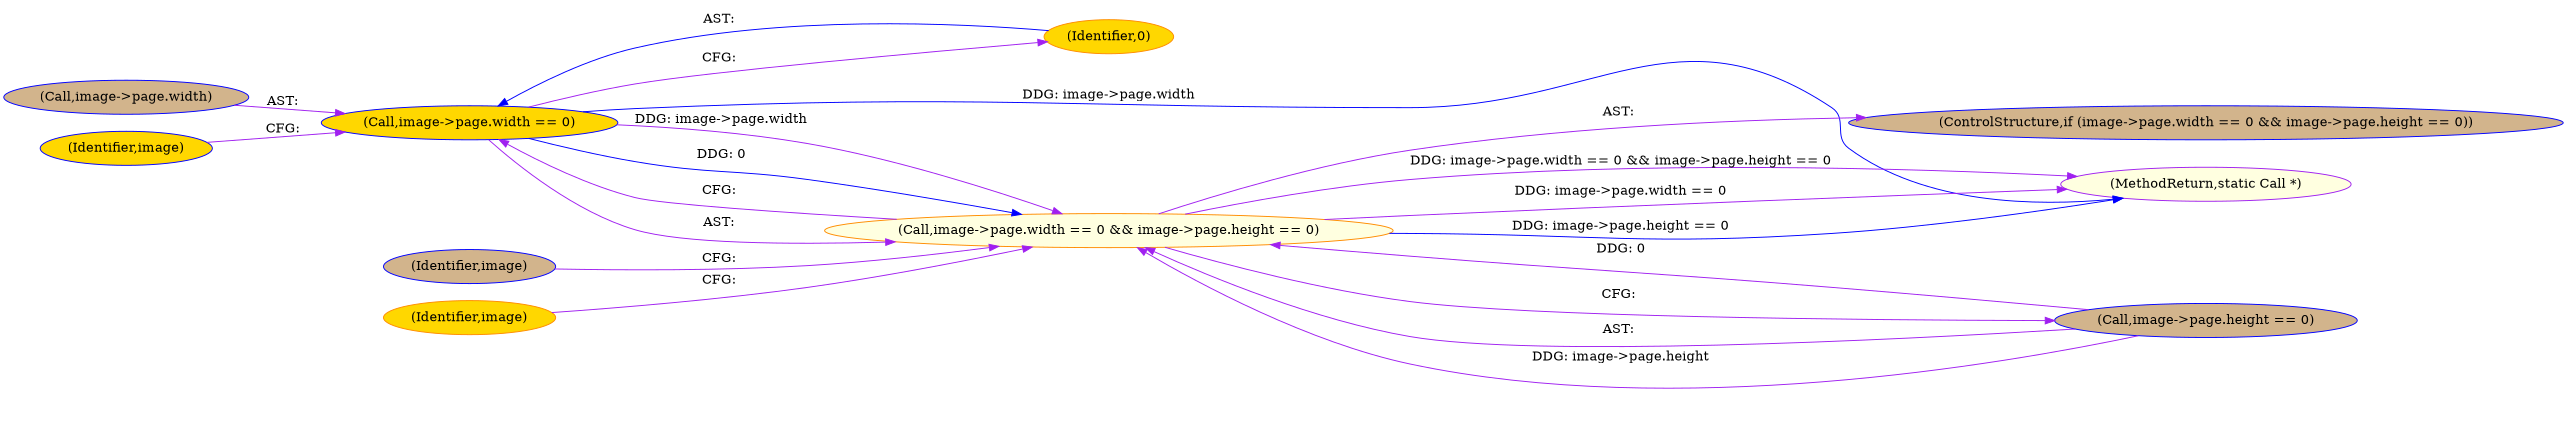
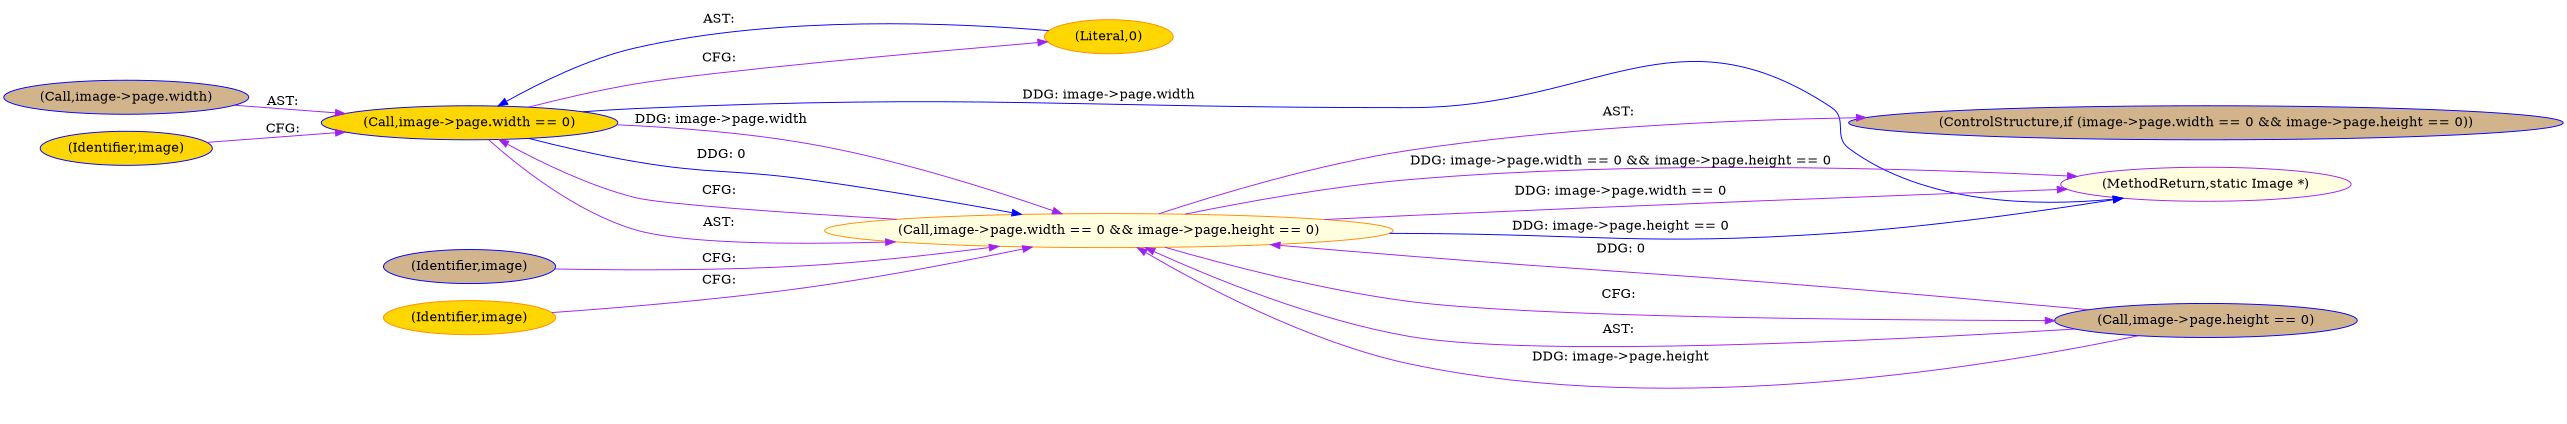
node "(Identifier,0)": label "(Identifier,0)" -> "(Literal,0)"
node "(MethodReturn,static Call *)": label "(MethodReturn,static Call *)" -> "(MethodReturn,static Image *)"
